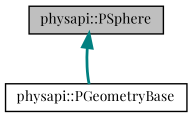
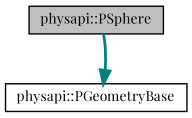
edge "physapi::PGeometryBase" -> "physapi::PSphere": reversed
